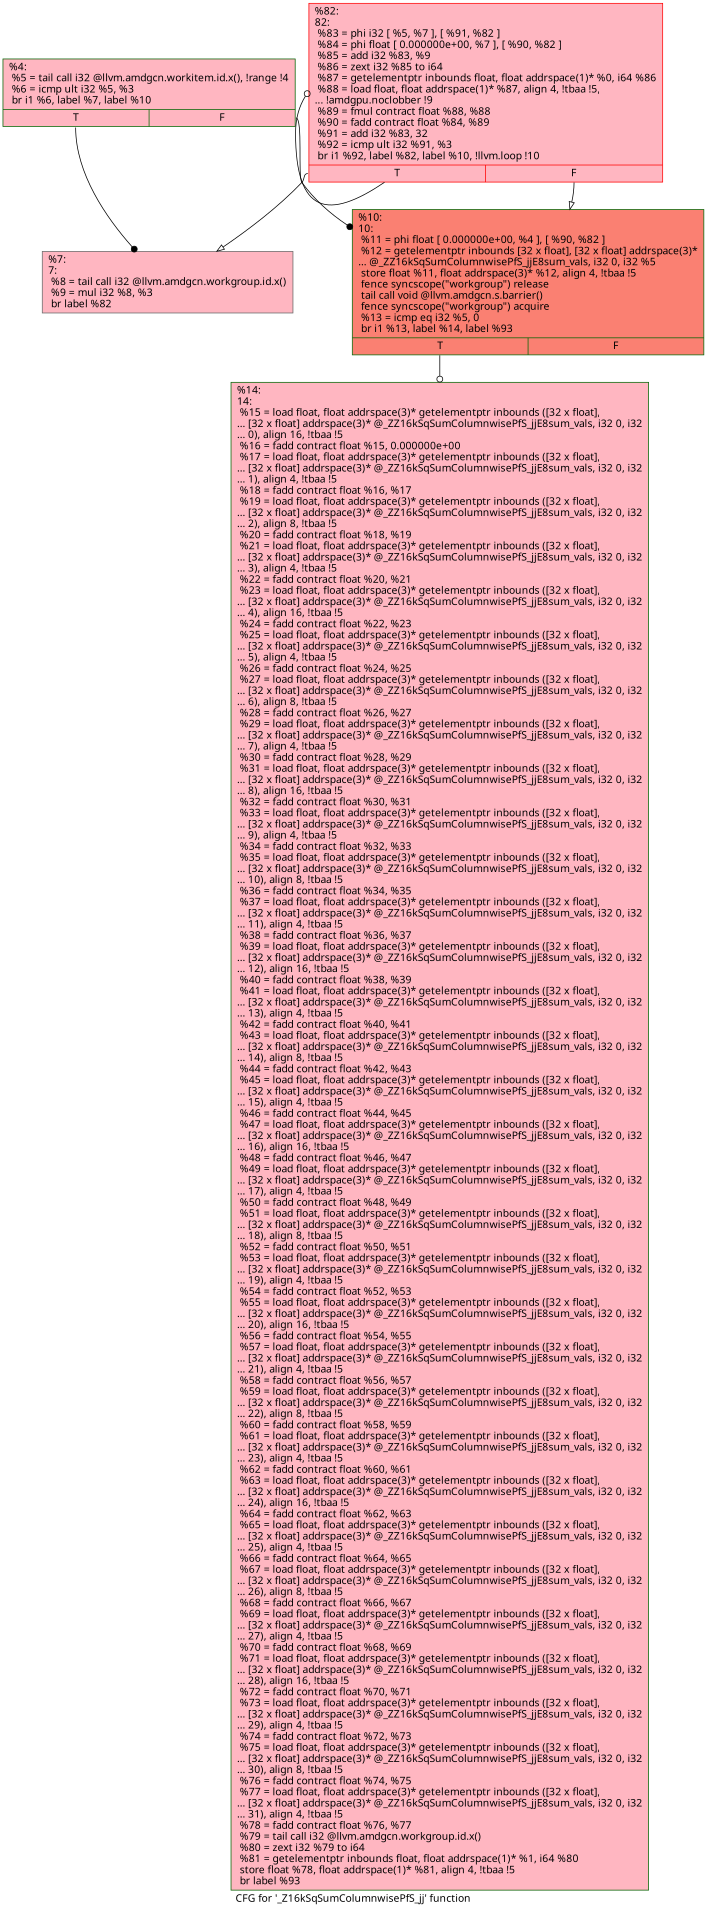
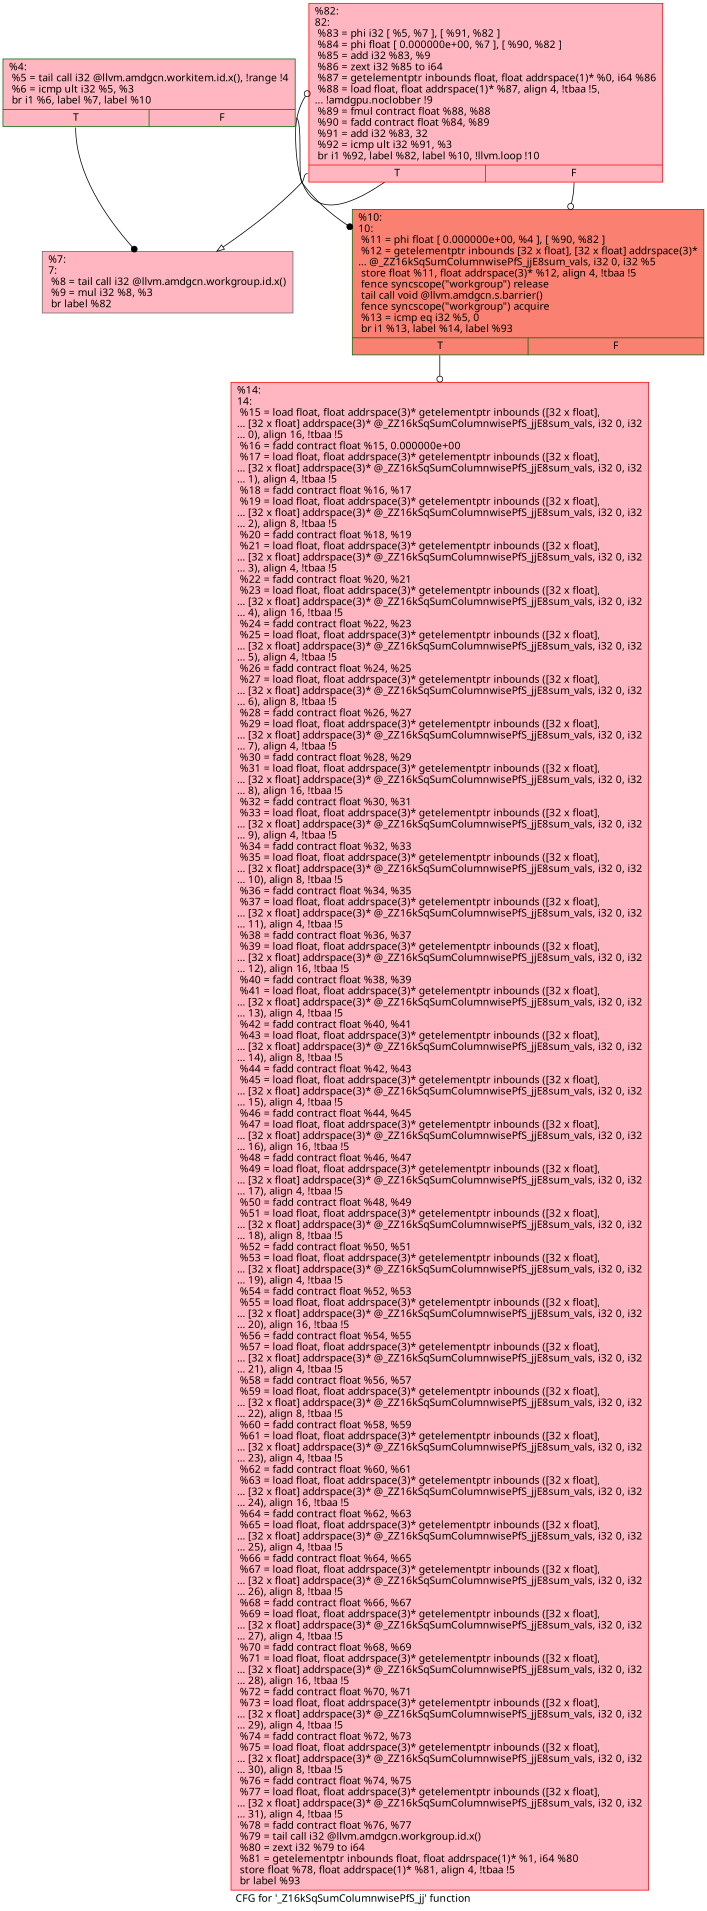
edge "%82:" -> "%10:": arrowhead onormal -> odot
node "%14:": color darkgreen -> red
